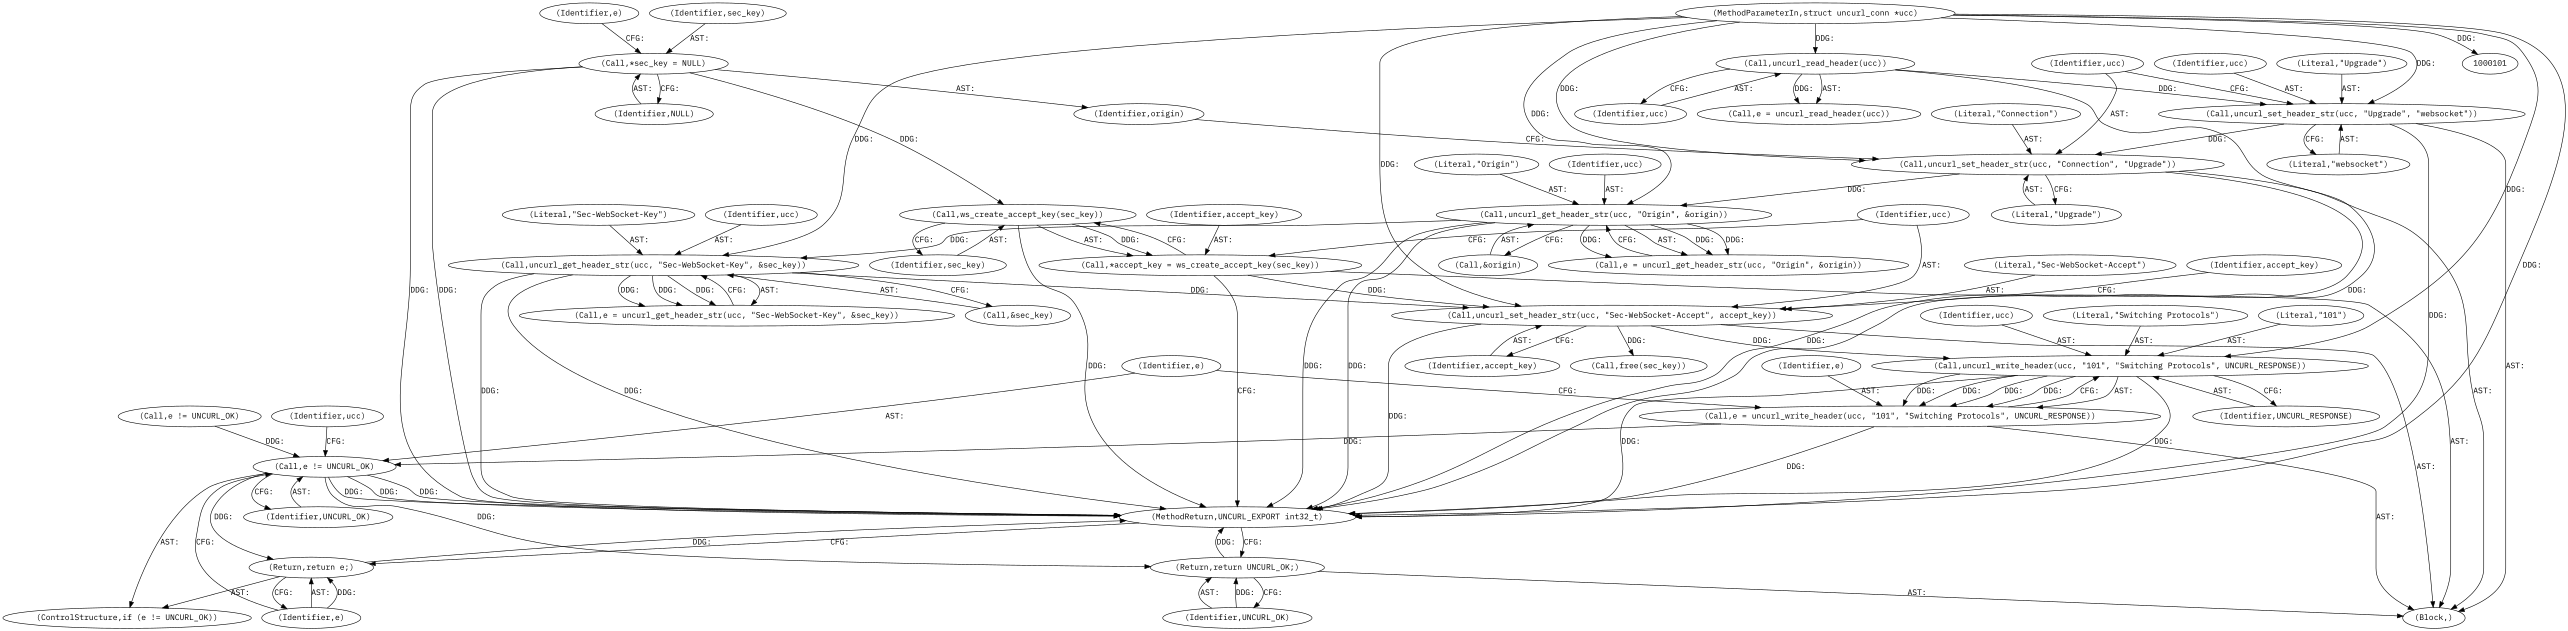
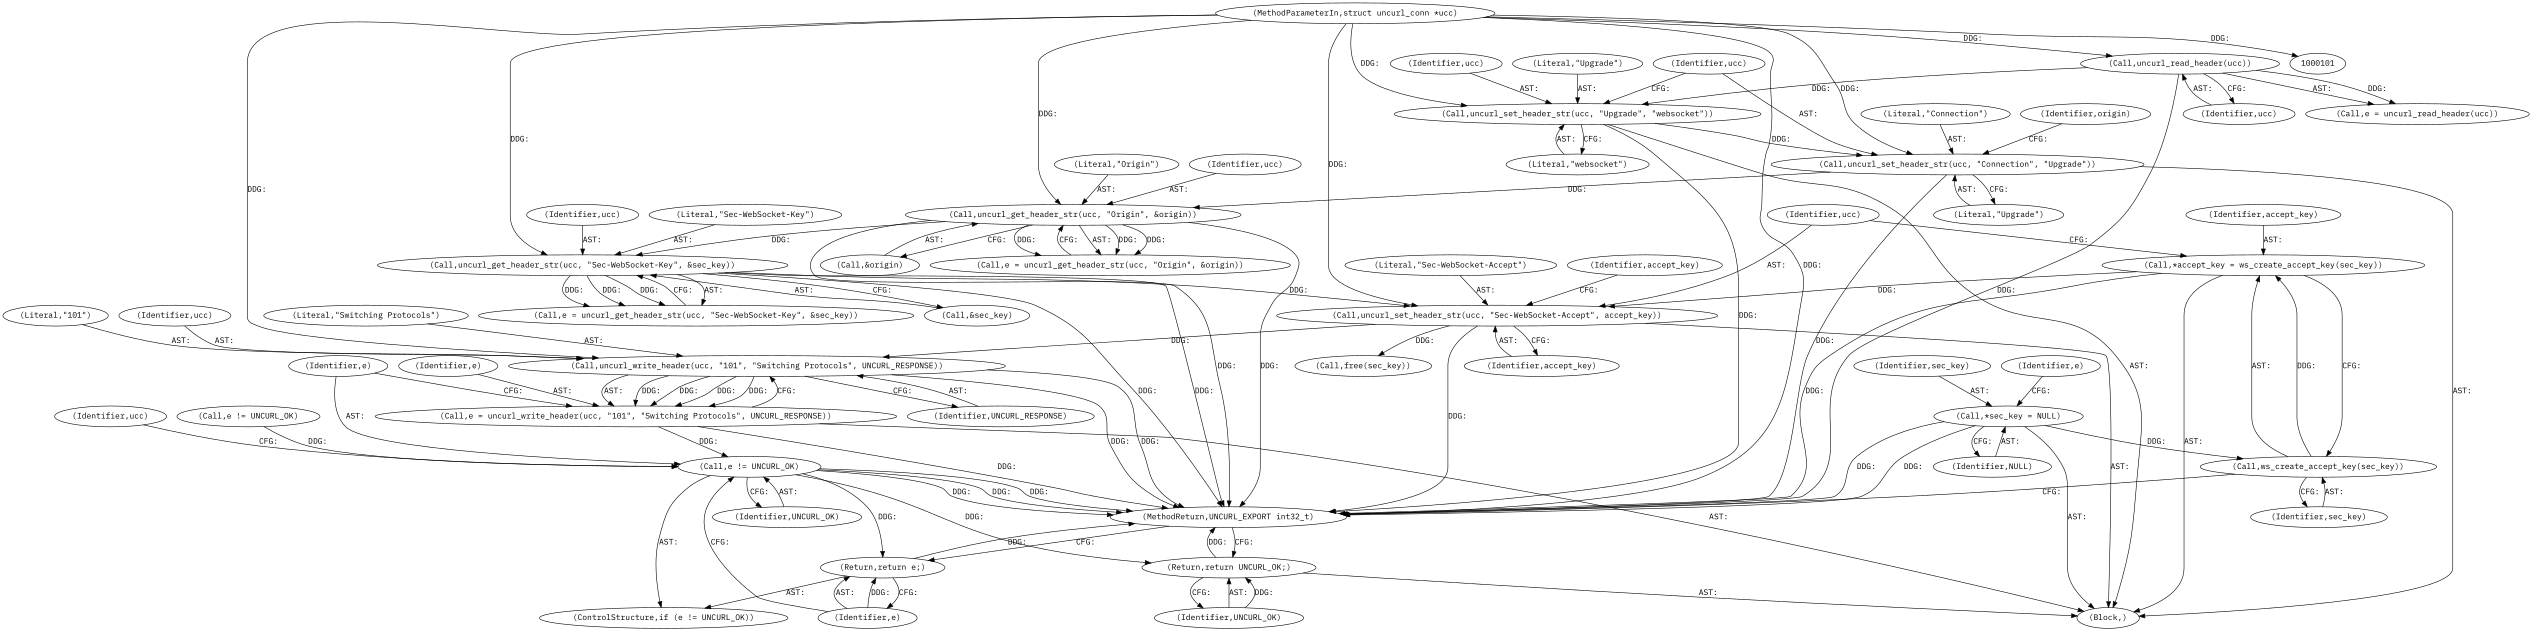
edge "(Call,*sec_key = NULL)" -> "(Identifier,origin)": now "(Call,*sec_key = NULL)" -> "(Block,)"
edge "(Call,ws_create_accept_key(sec_key))" -> "(MethodReturn,UNCURL_EXPORT int32_t)": label "DDG: " -> "CFG: "
edge "(Call,*accept_key = ws_create_accept_key(sec_key))" -> "(MethodReturn,UNCURL_EXPORT int32_t)": label "CFG: " -> "DDG: "
